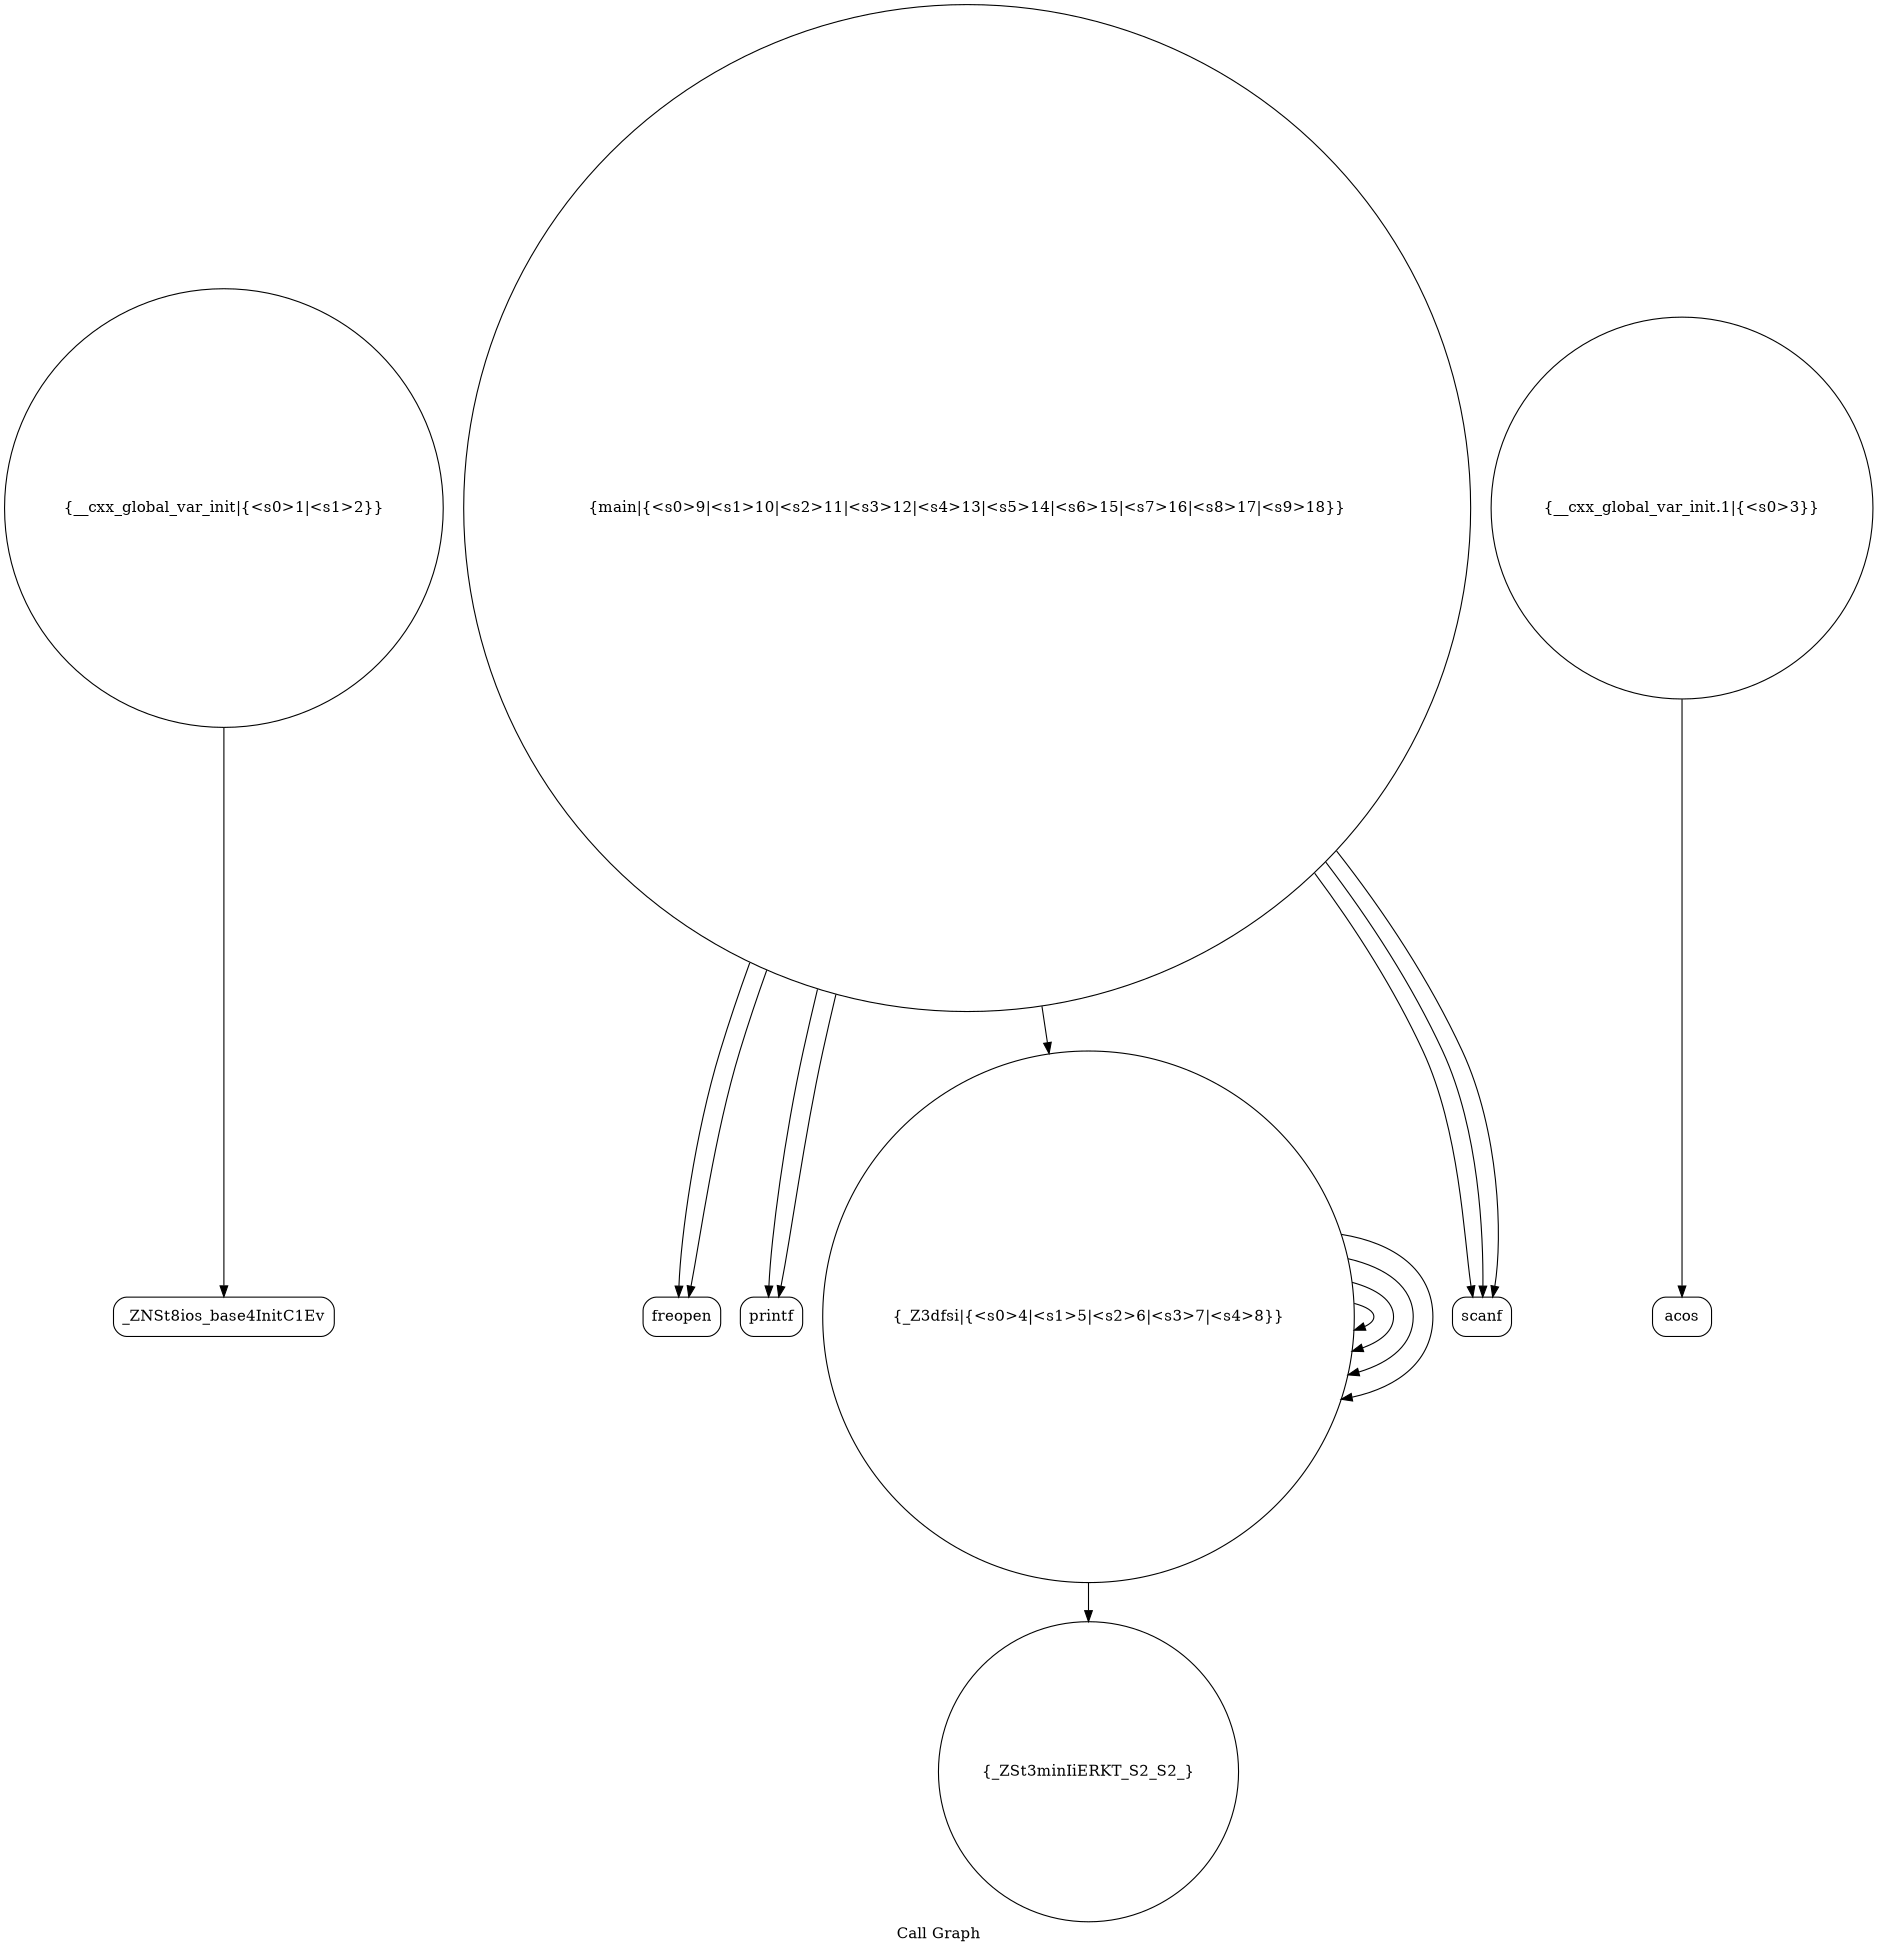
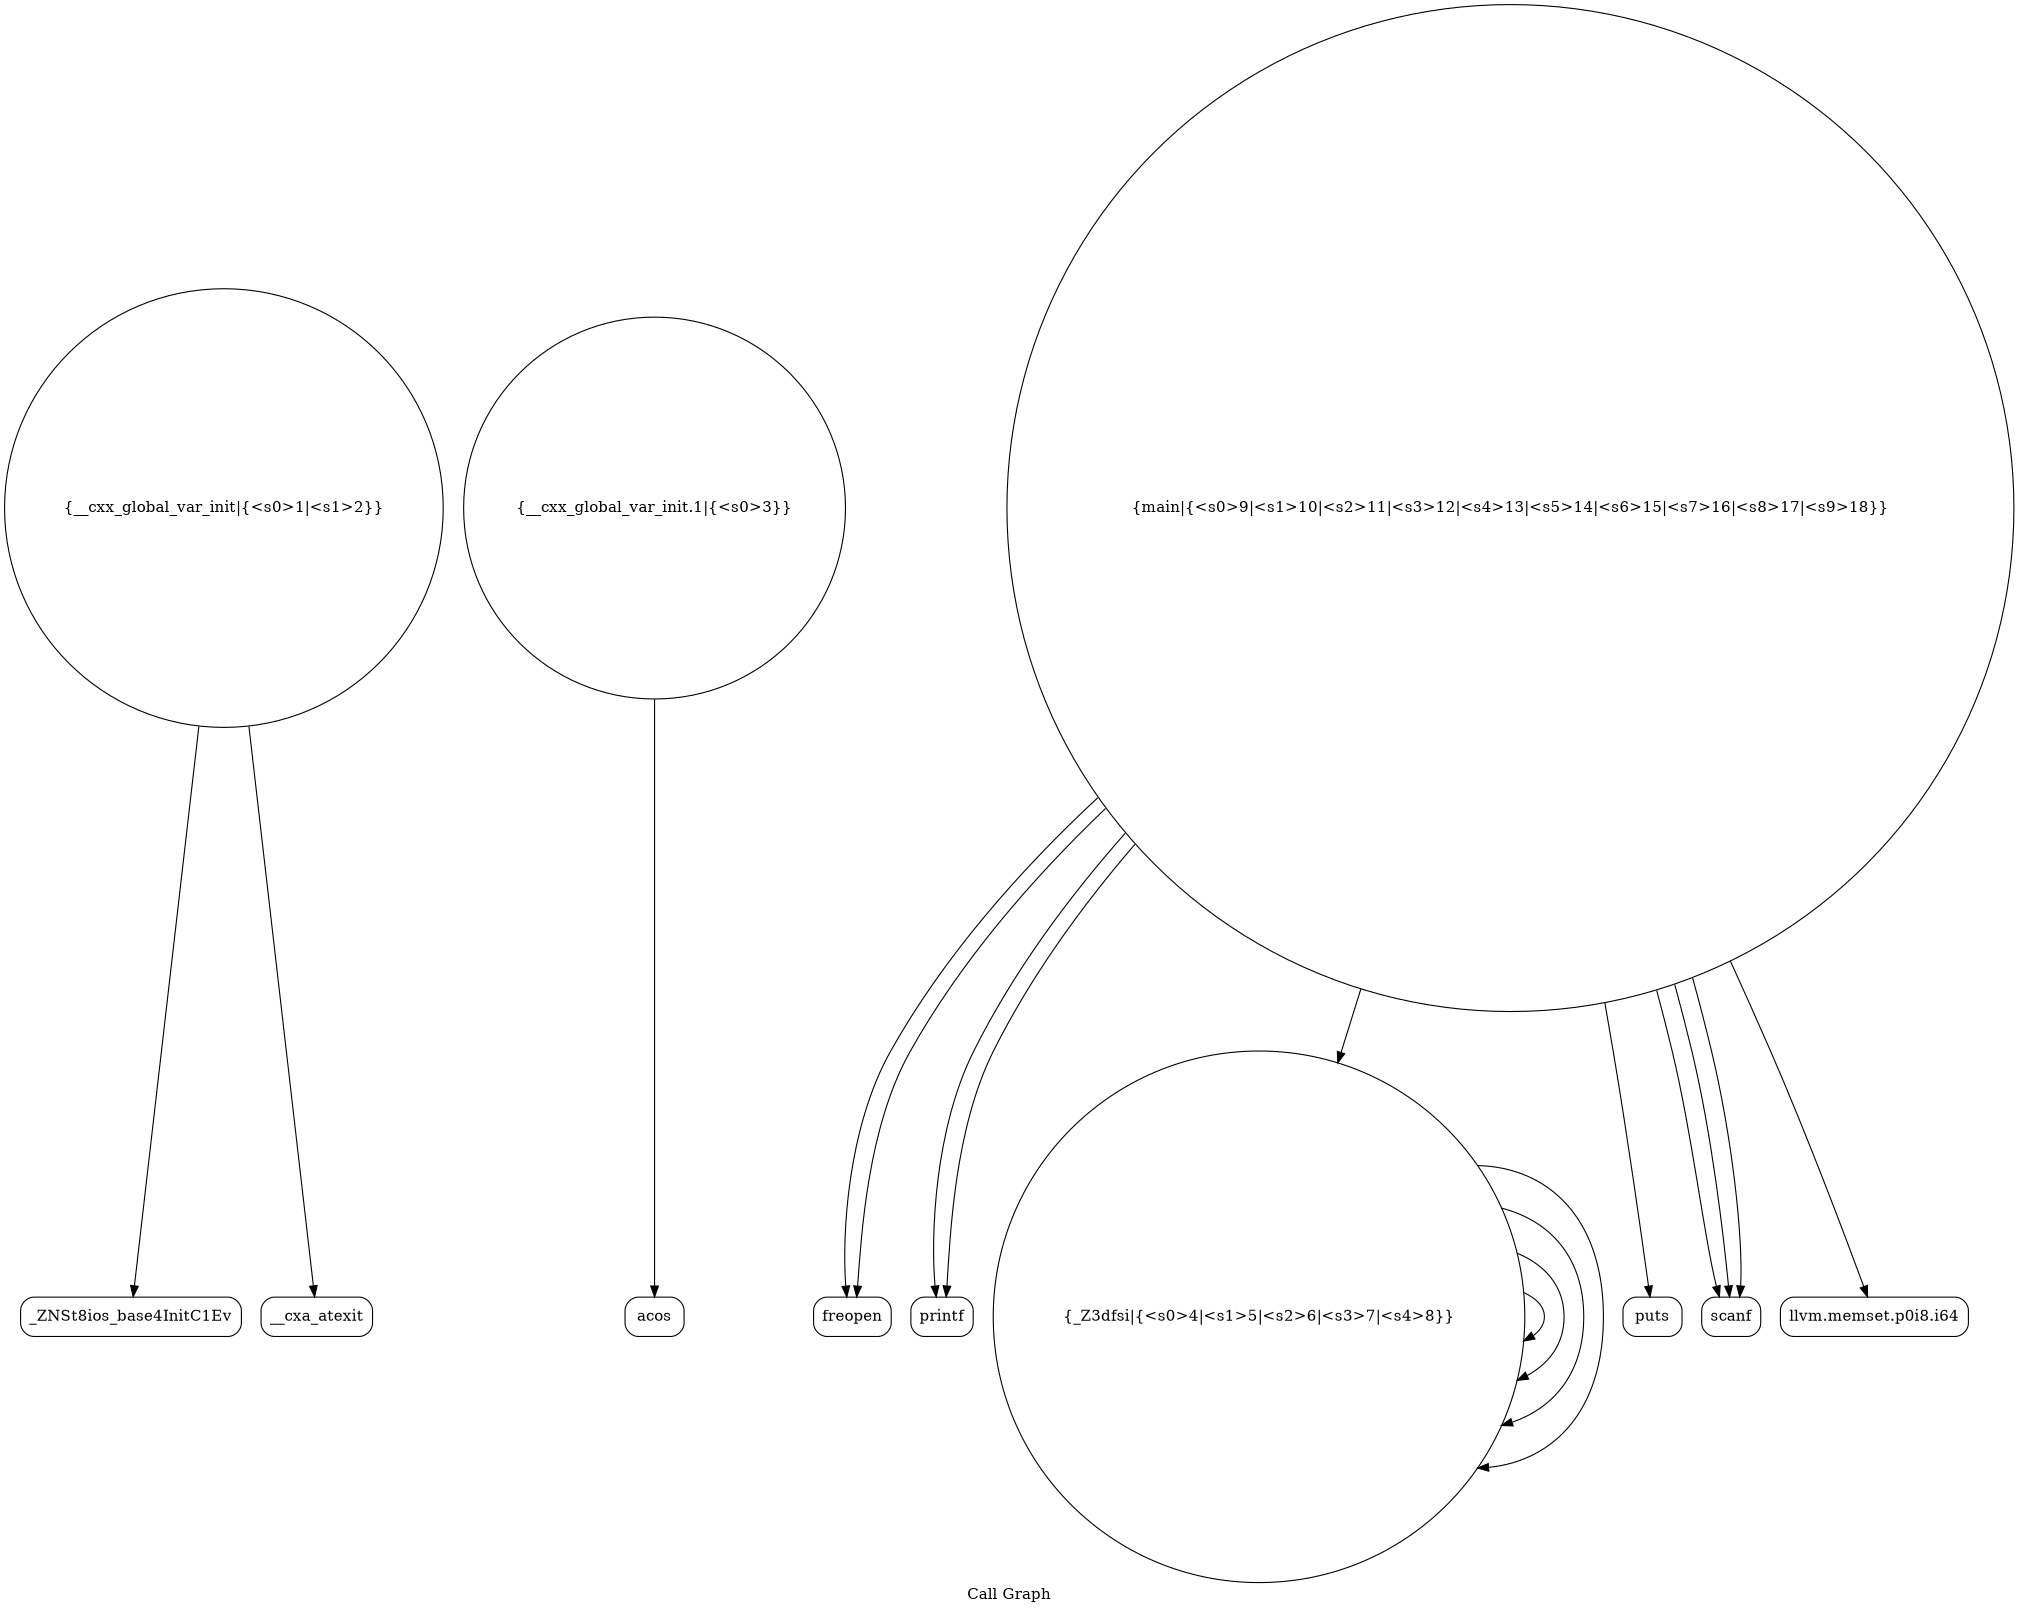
node "__cxa_atexit": added
node "puts": added
node "llvm.memset.p0i8.i64": added
node "{_ZSt3minIiERKT_S2_S2_}": removed
